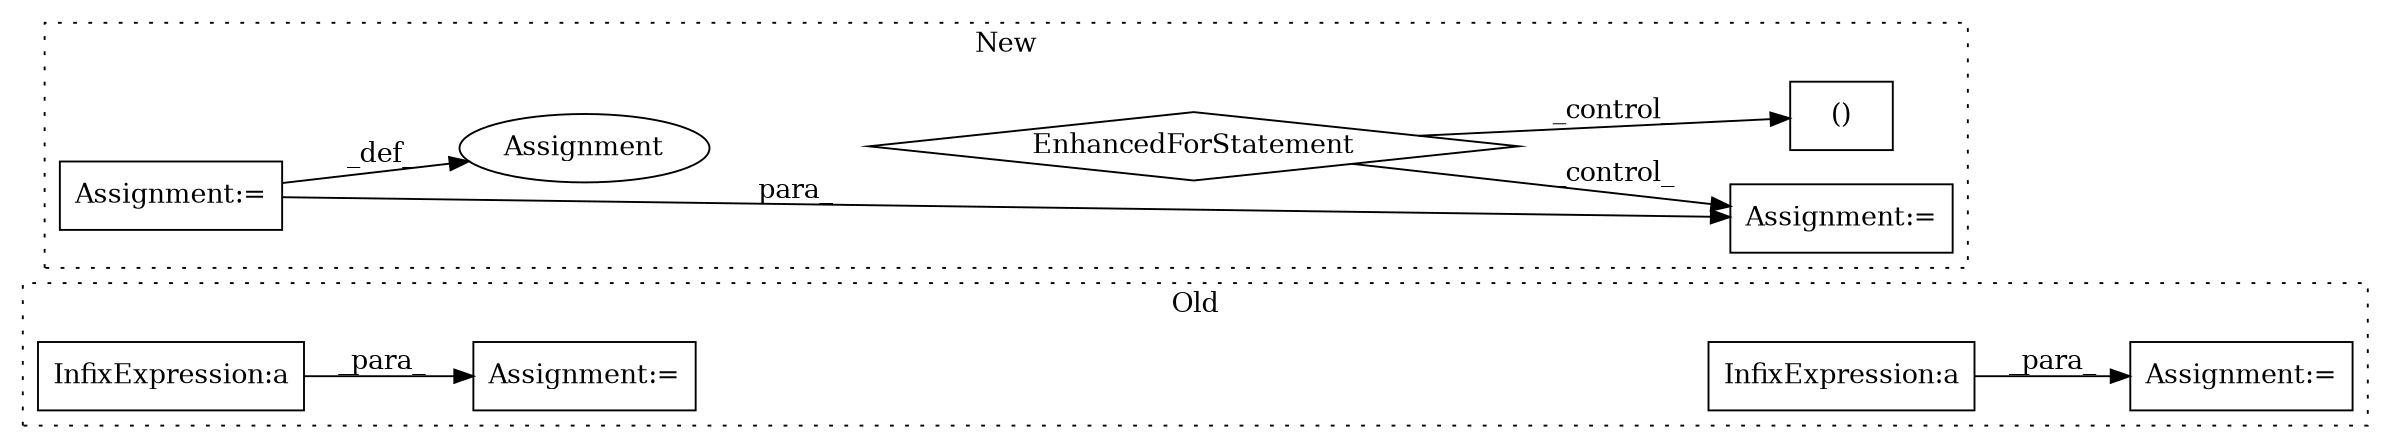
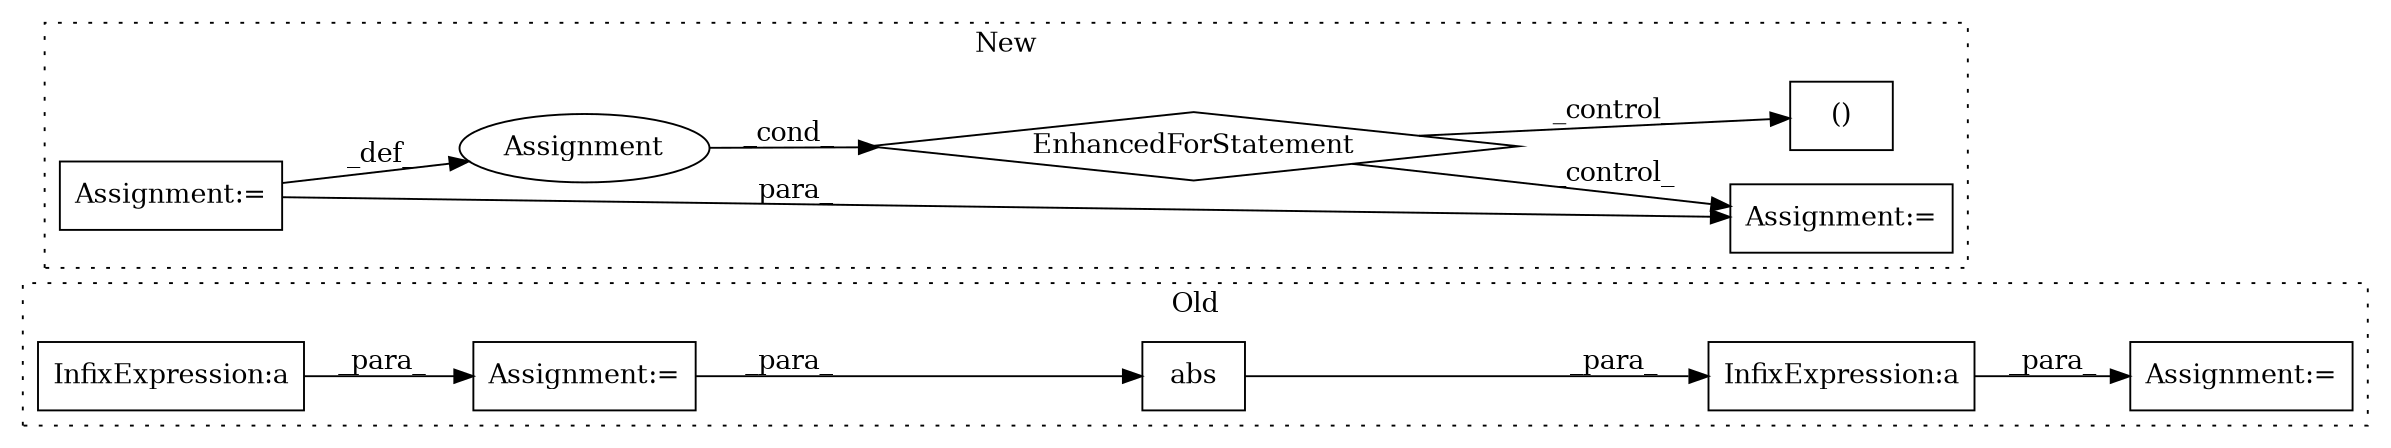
edge "Assignment" -> "EnhancedForStatement": added, label "_cond_"
node "abs": added
